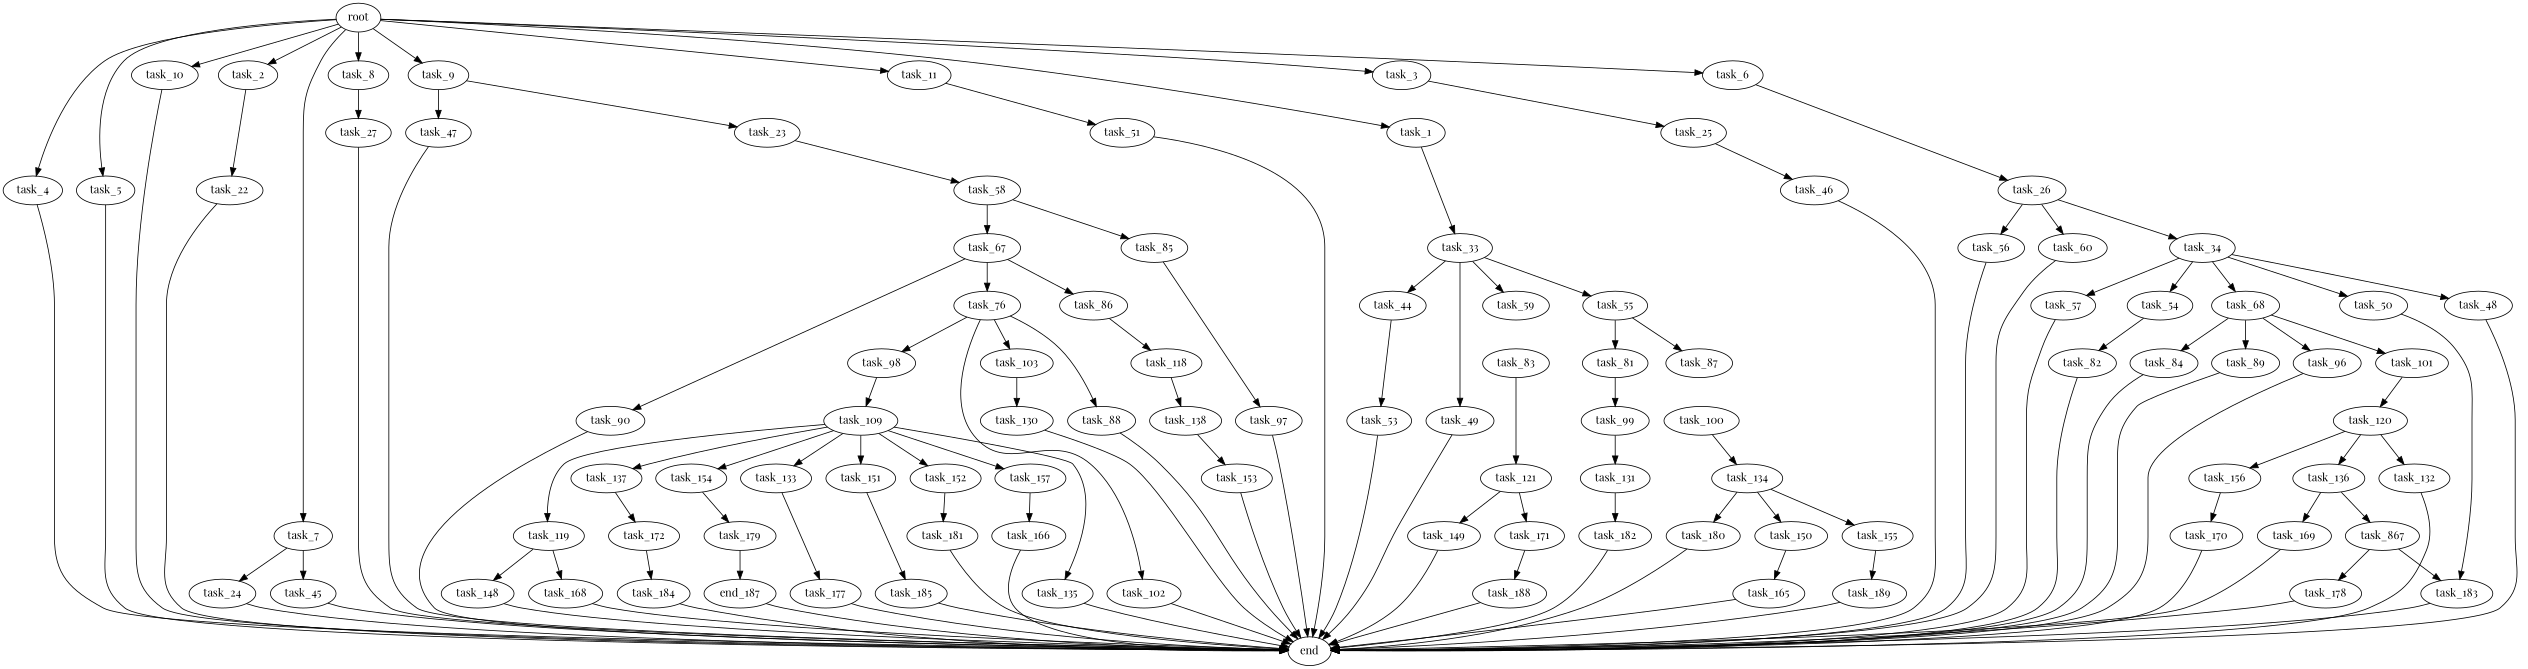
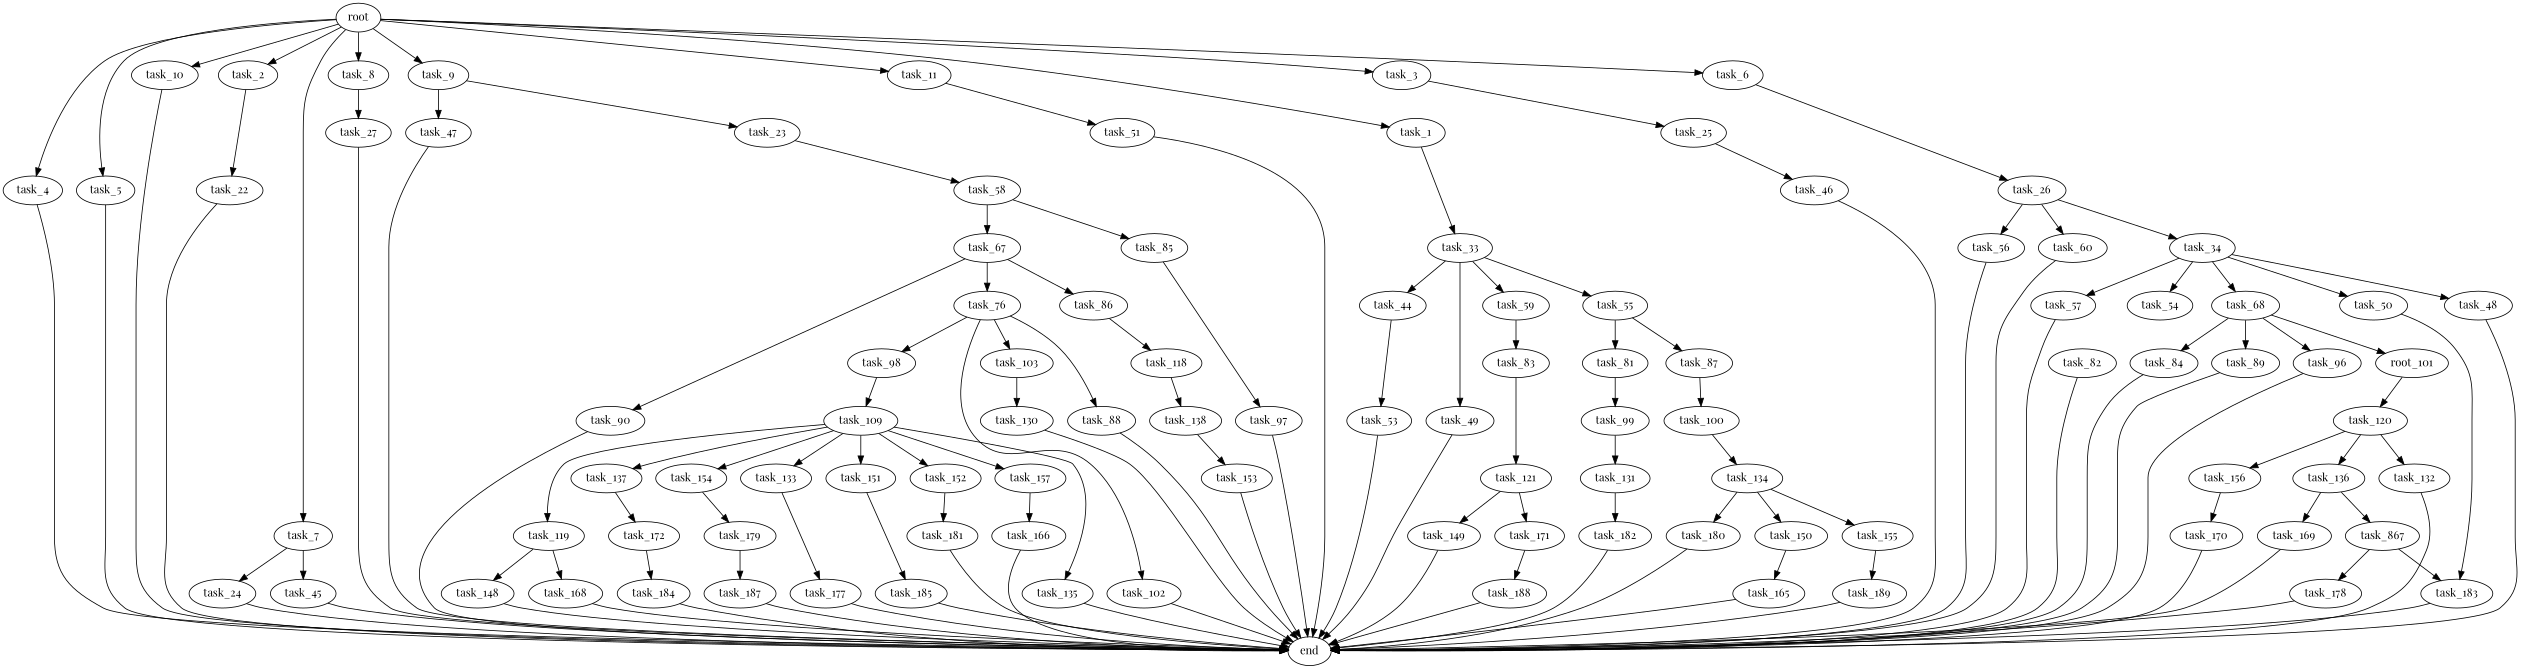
edge "task_59" -> "task_83": added
edge "task_54" -> "task_82": removed
node "task_101": label "task_101" -> "root_101"
edge "task_87" -> "task_100": added
node "end_187": label "end_187" -> "task_187"
